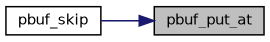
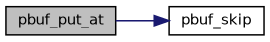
edge "pbuf_skip" -> "pbuf_put_at": reversed
